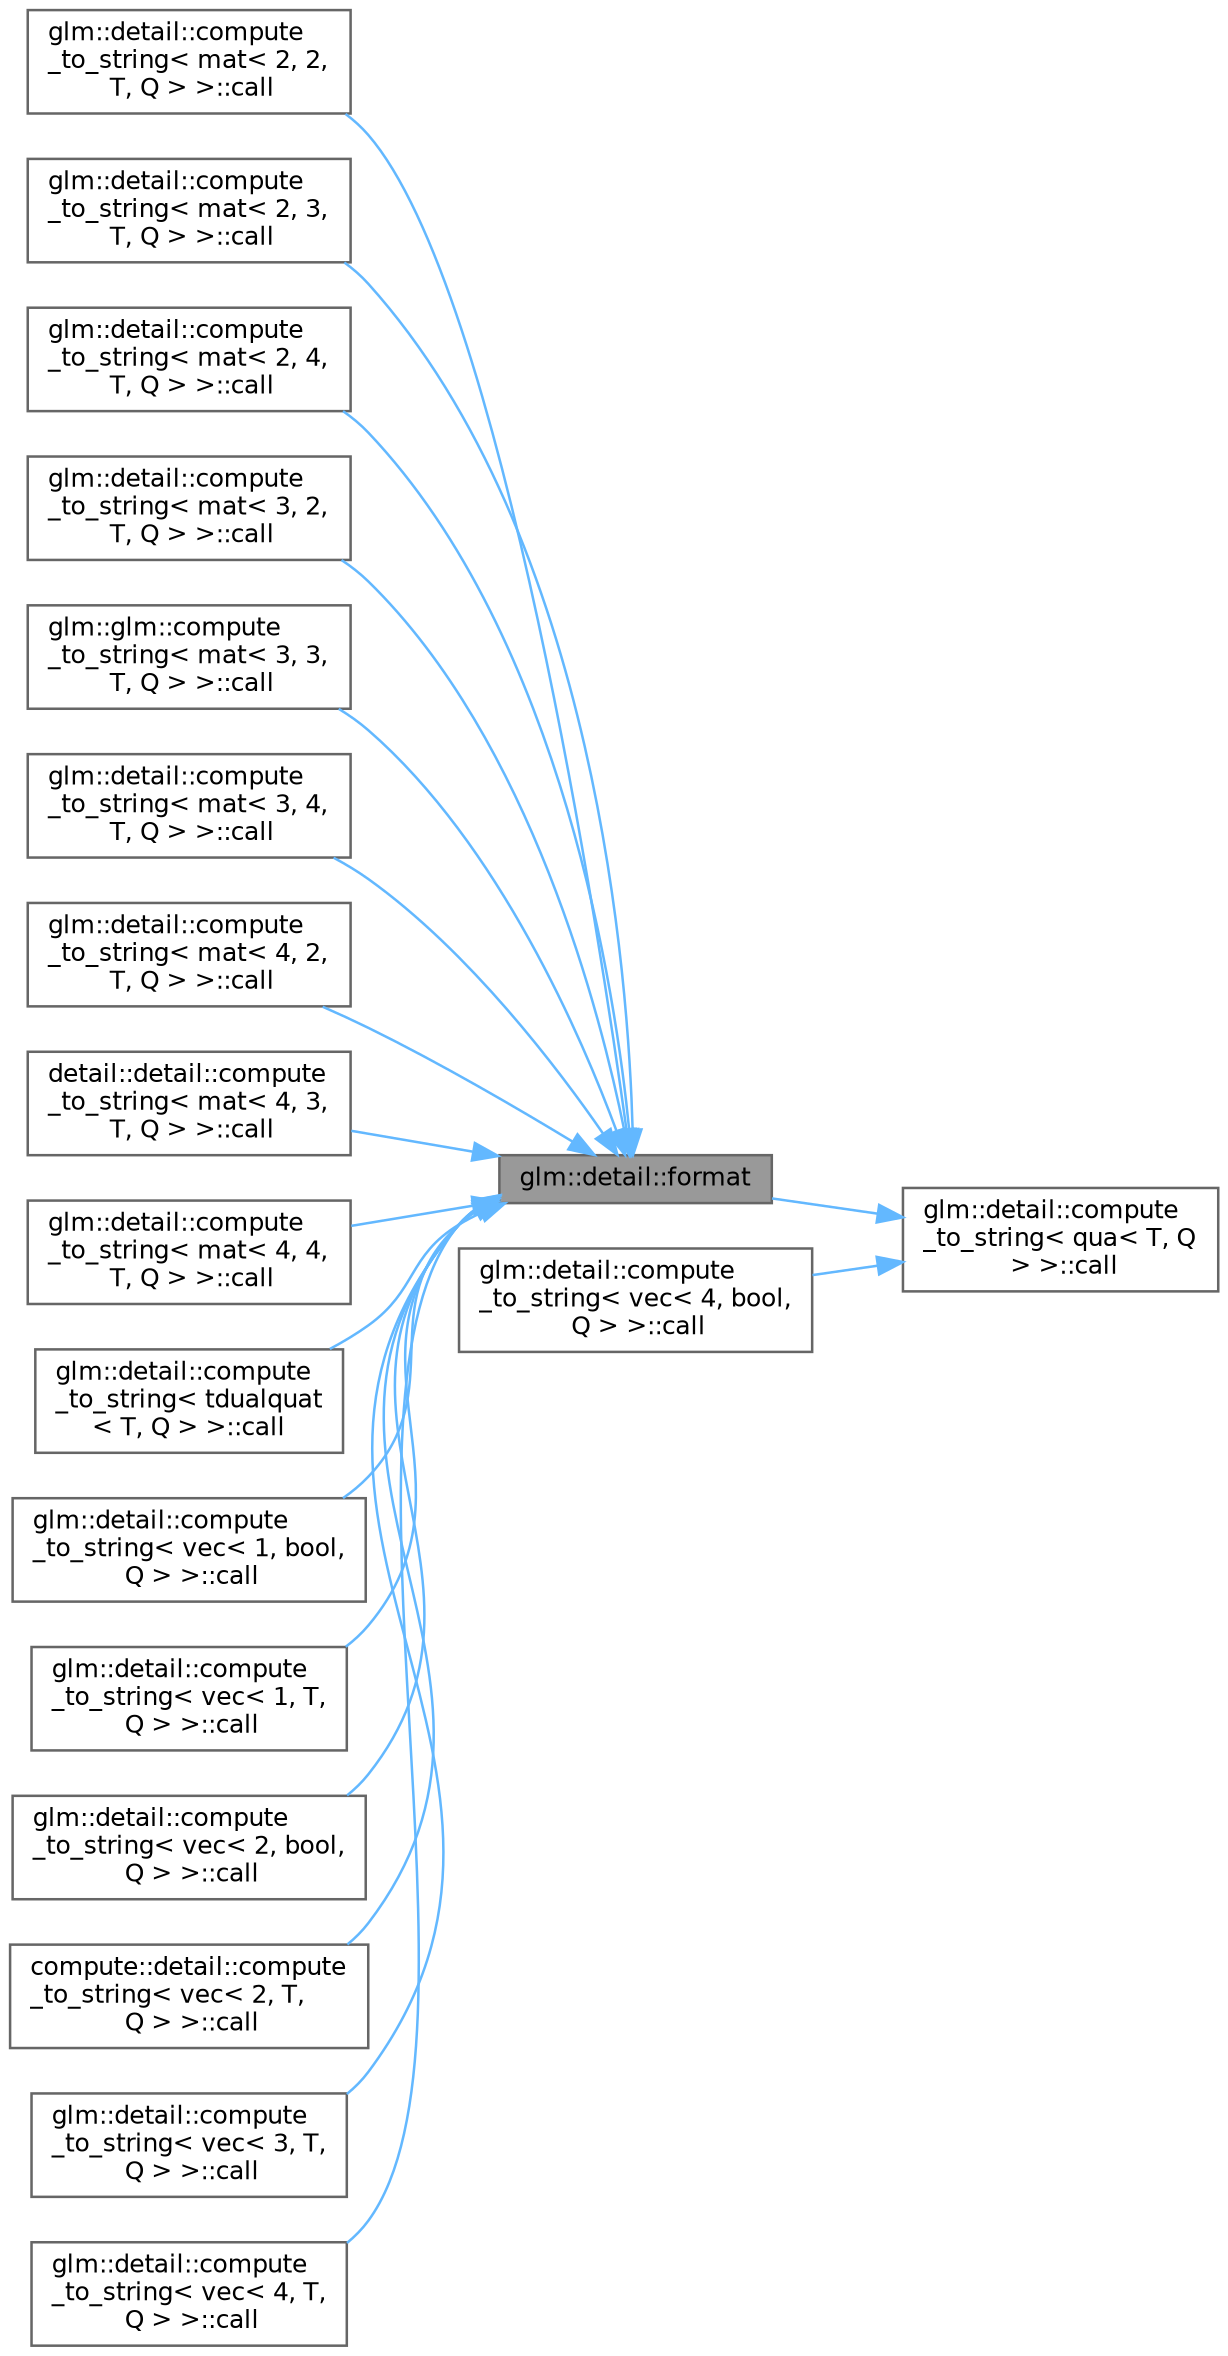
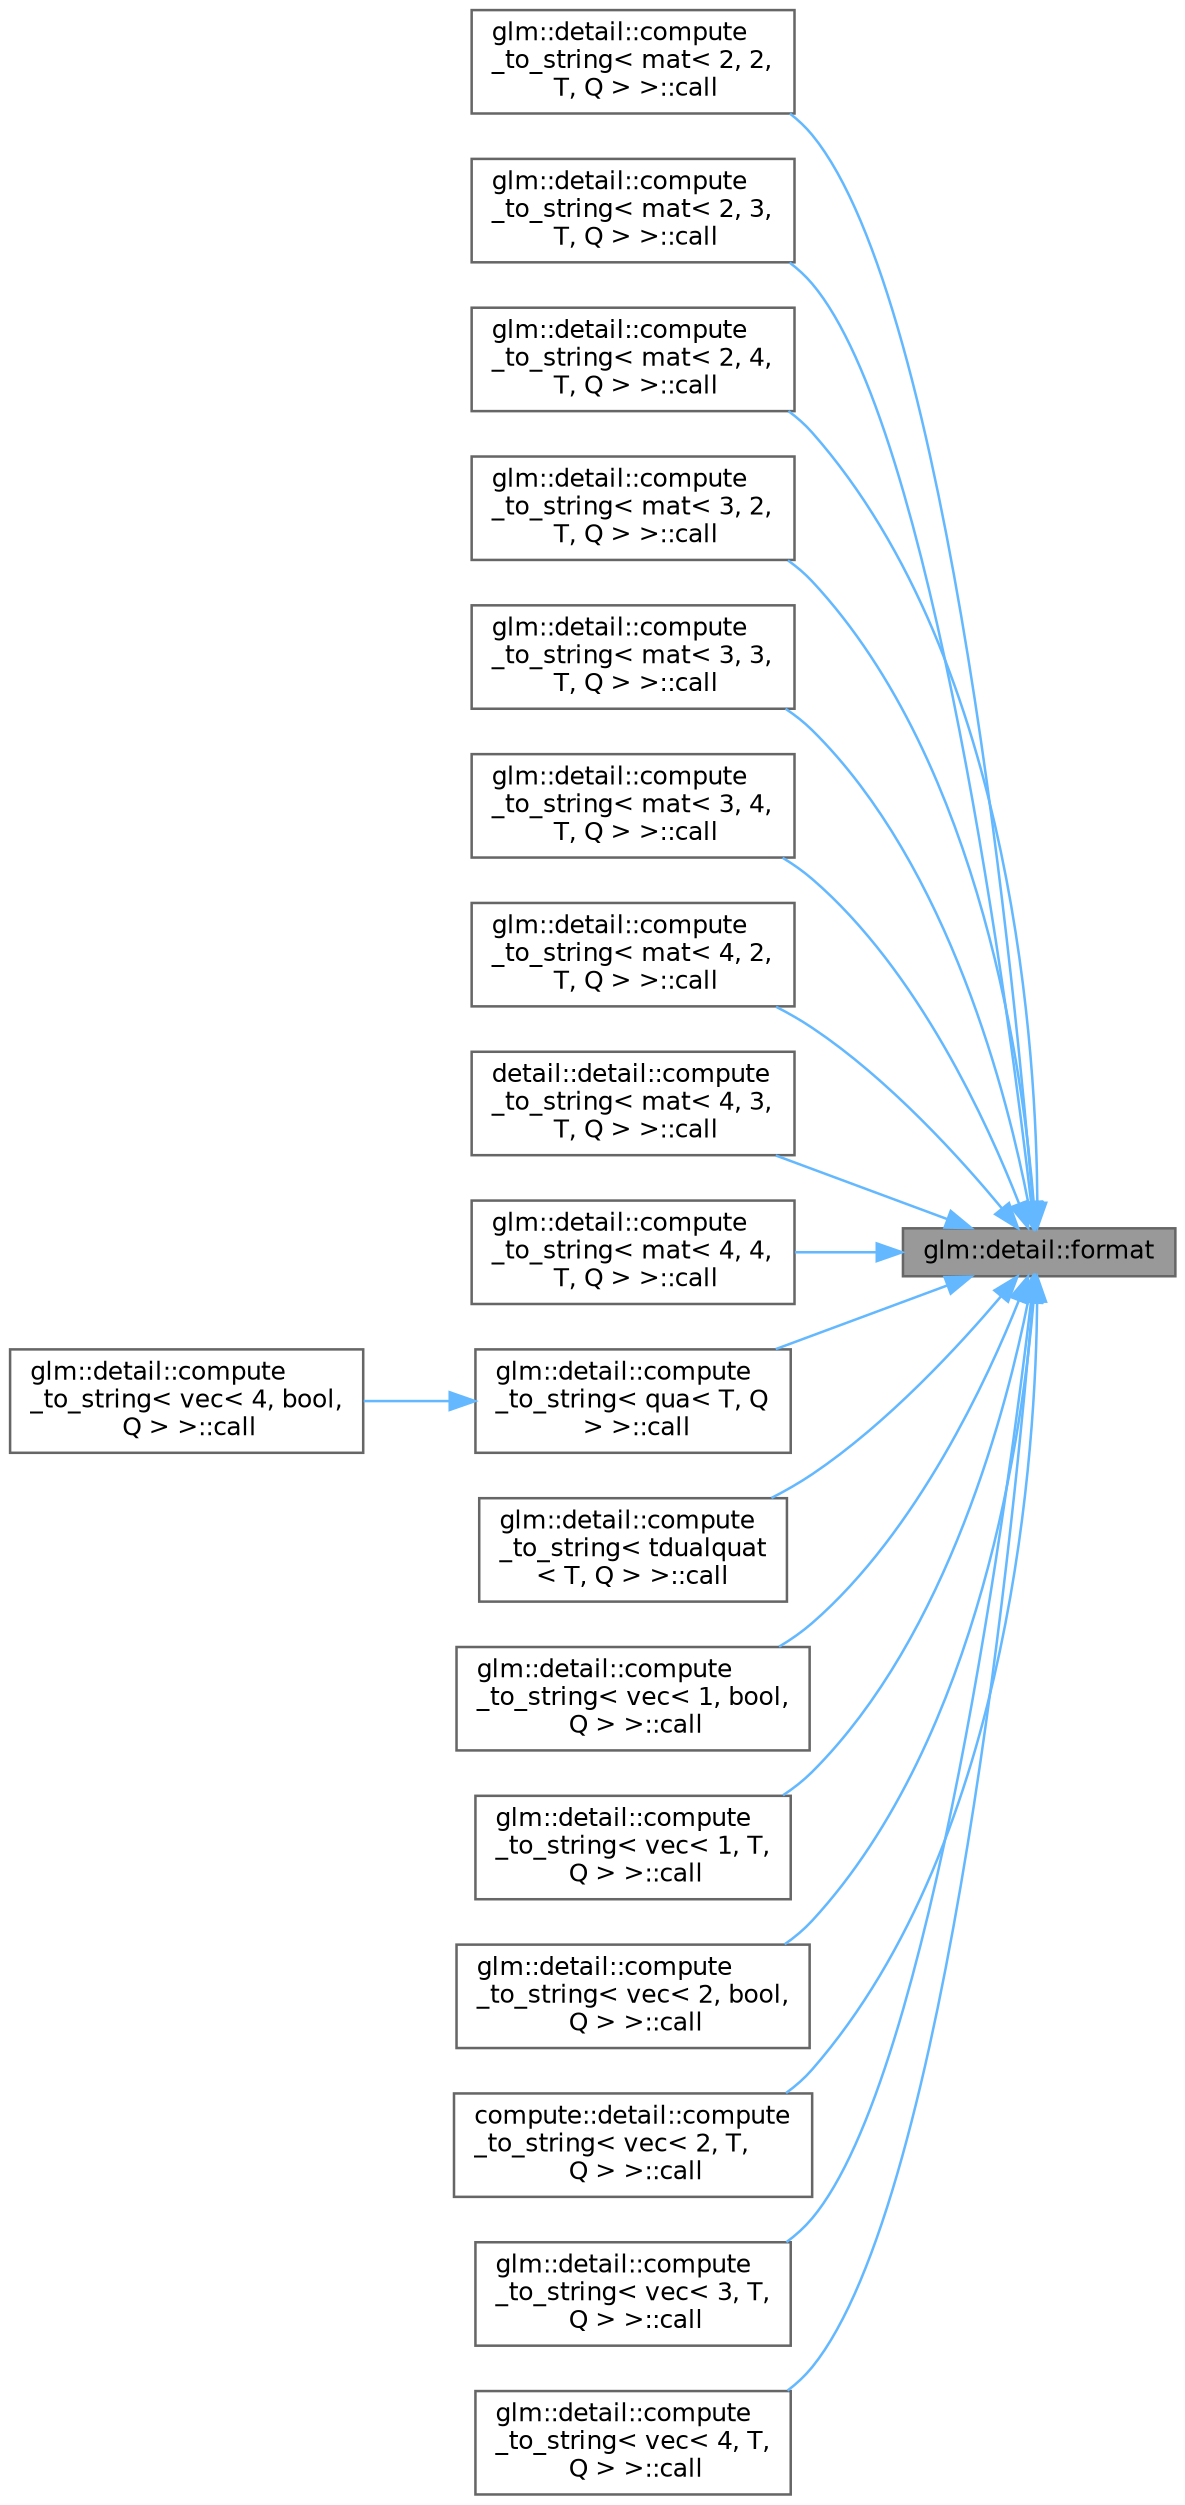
node "glm::glm::compute _to_string< mat< 3, 3, T, Q > >::call": label "glm::glm::compute _to_string< mat< 3, 3, T, Q > >::call" -> "glm::detail::compute _to_string< mat< 3, 3, T, Q > >::call"
edge "glm::detail::format" -> "glm::detail::compute _to_string< qua< T, Q > >::call": reversed
